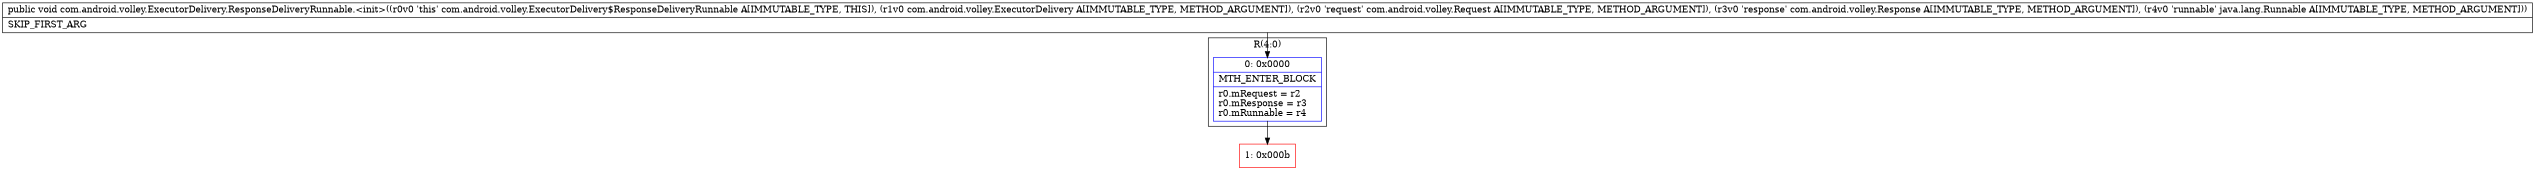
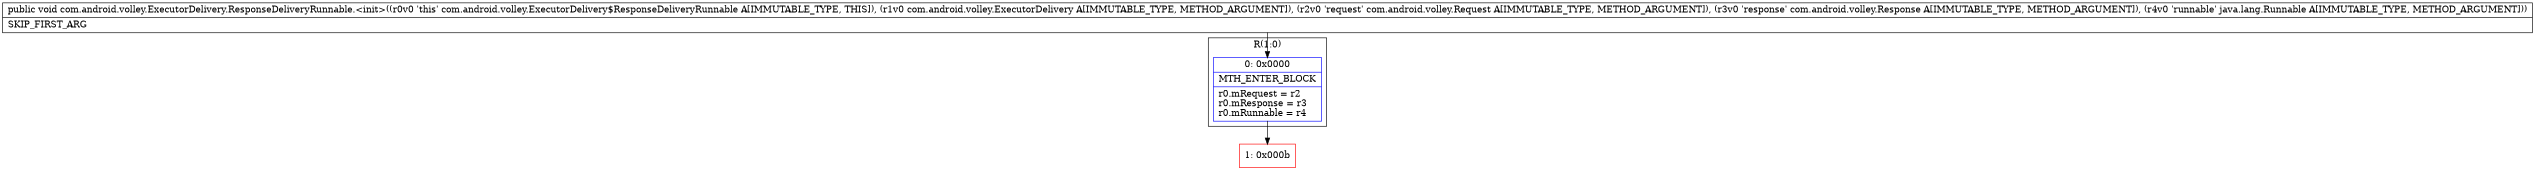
cluster "R(4:0)": label "R(4:0)" -> "R(1:0)"
